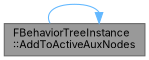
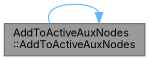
node "FBehaviorTreeInstance ::AddToActiveAuxNodes": label "FBehaviorTreeInstance ::AddToActiveAuxNodes" -> "AddToActiveAuxNodes ::AddToActiveAuxNodes"
